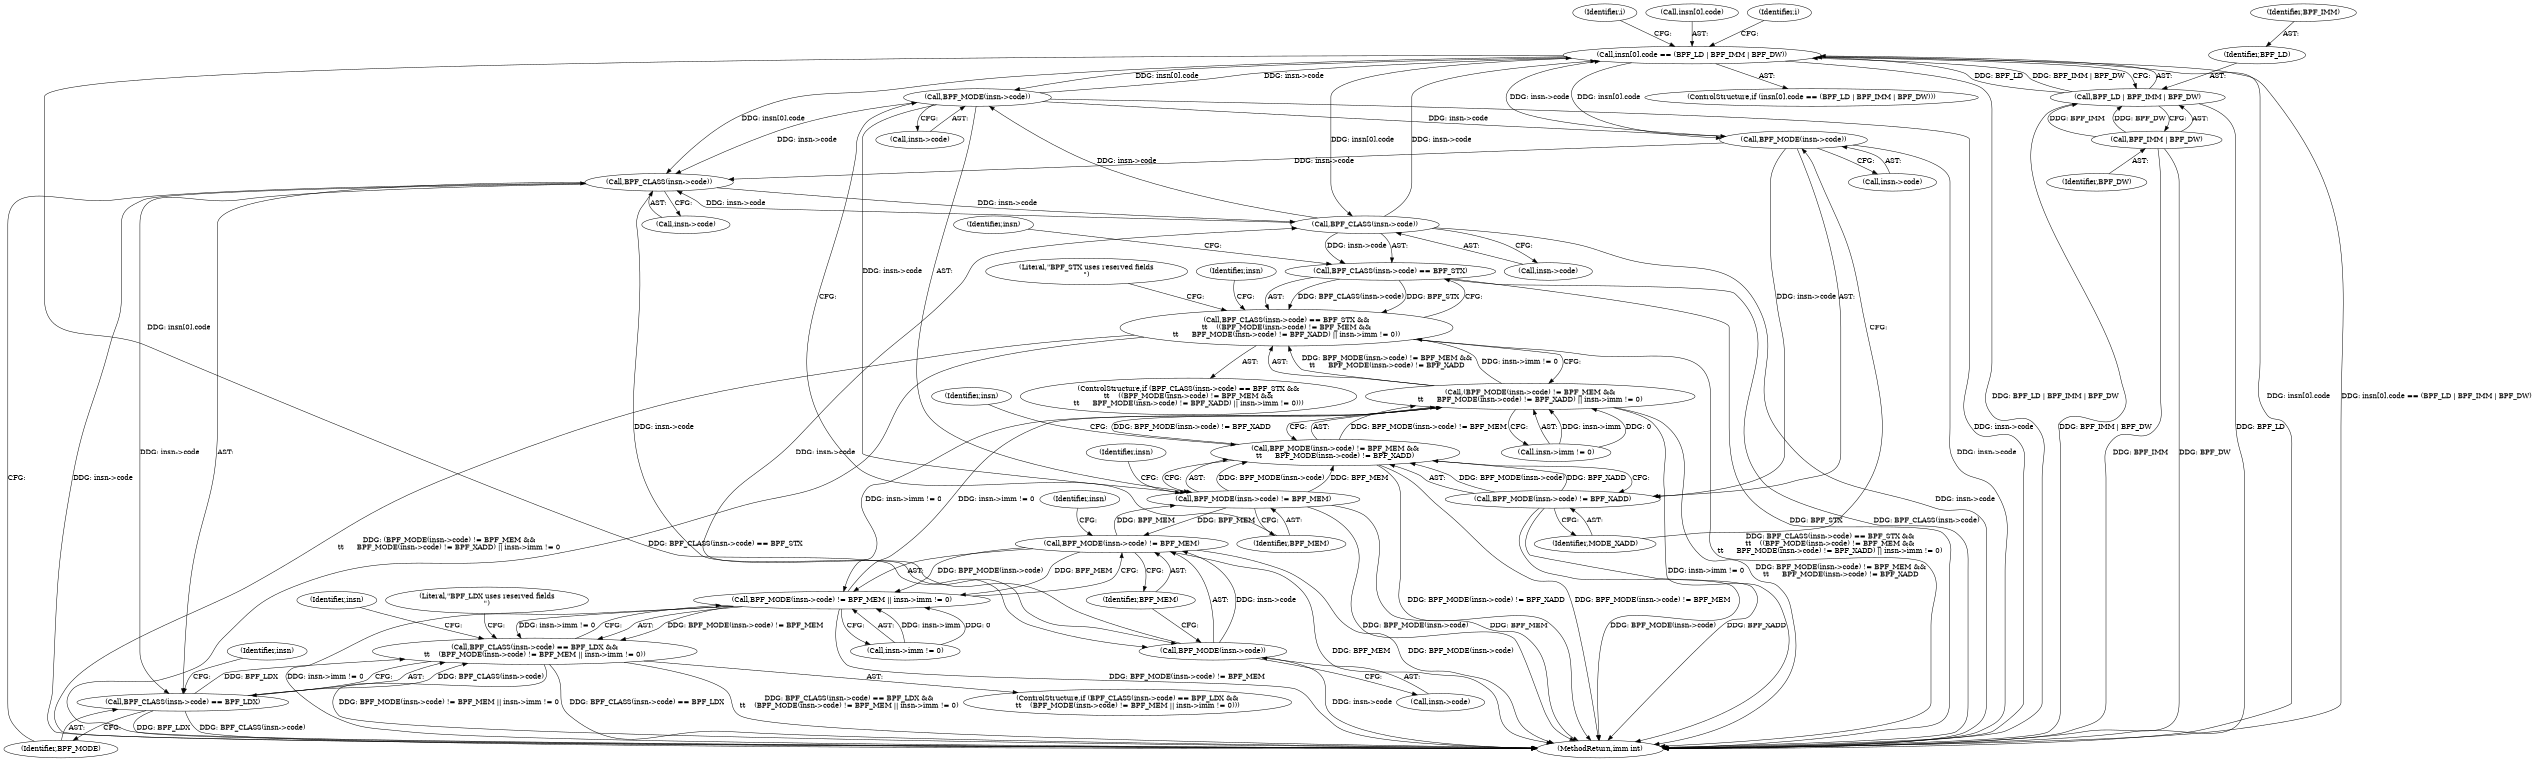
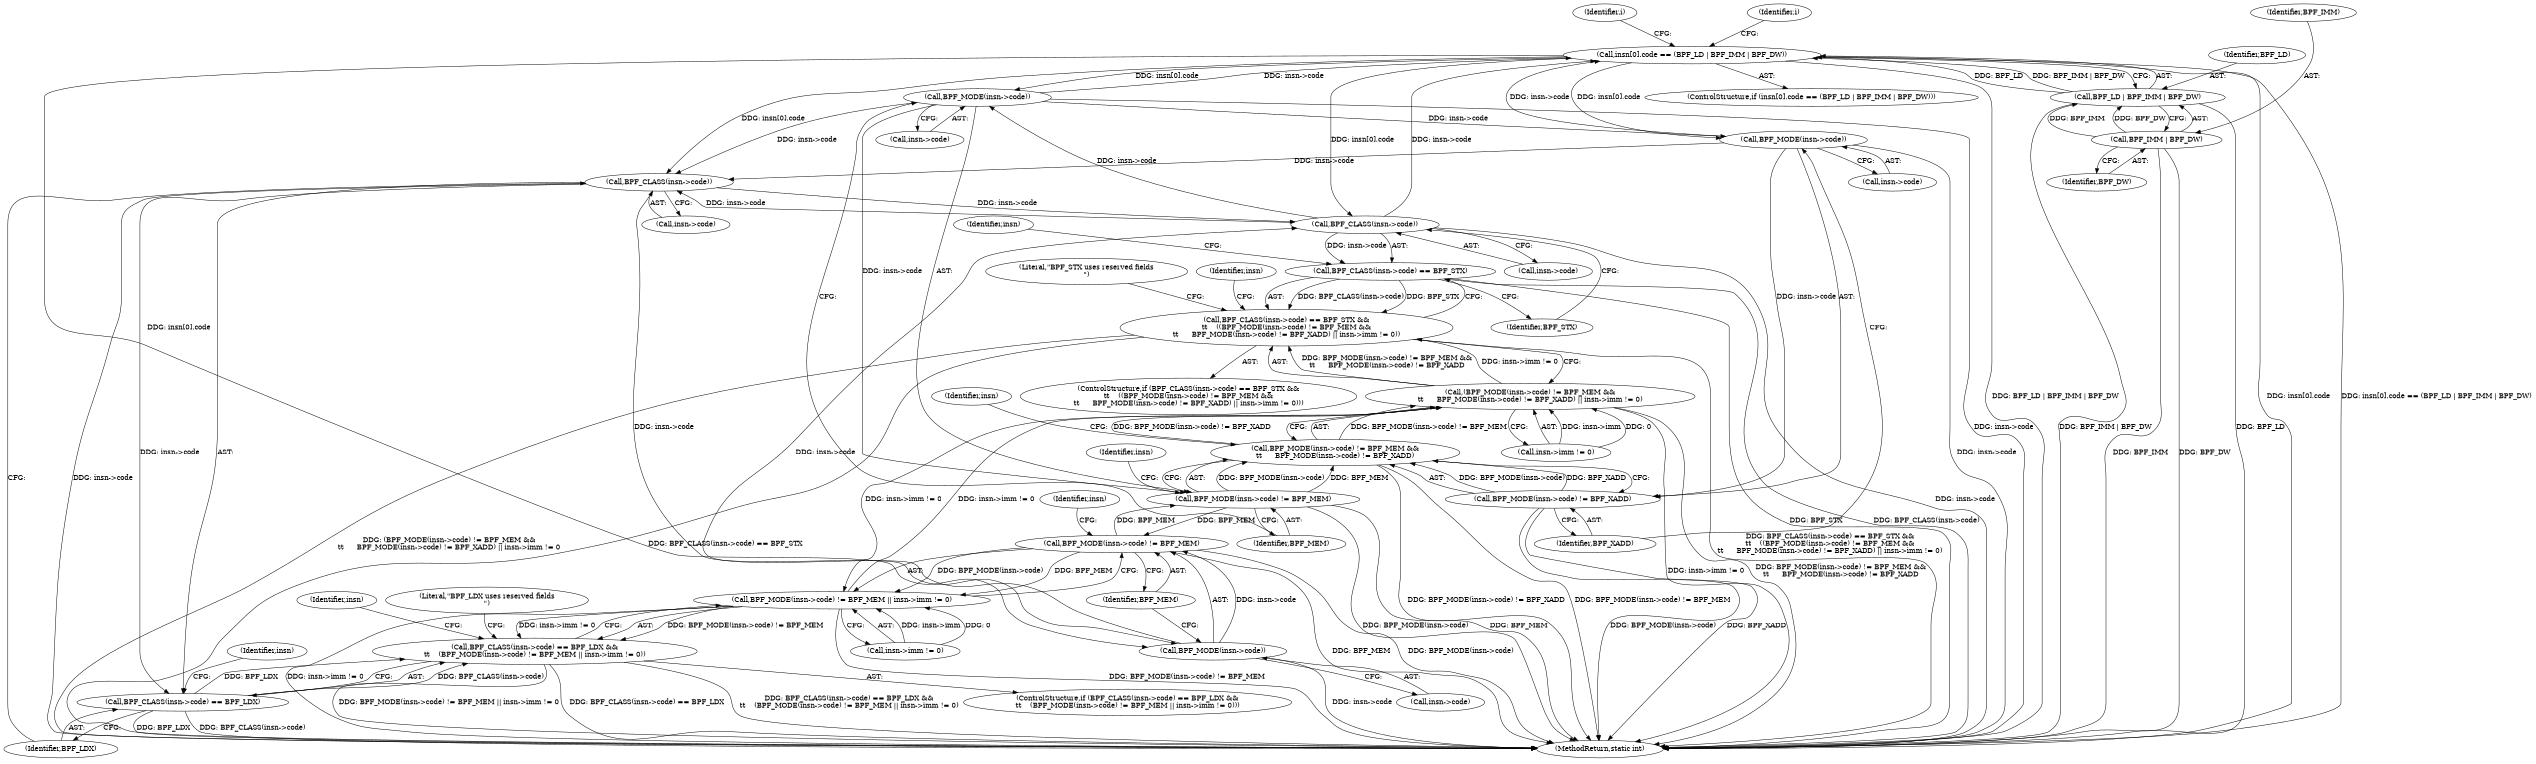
node "(Call,insn[0].code)": removed
edge "(Identifier,BPF_IMM)" -> "(Identifier,BPF_LD)": now "(Identifier,BPF_IMM)" -> "(Call,BPF_IMM | BPF_DW)"
edge "(Call,BPF_IMM | BPF_DW)" -> "(Identifier,BPF_DW)": added, label "CFG:"
node "(Identifier,BPF_STX)": added
node "(Identifier,MODE_XADD)": label "(Identifier,MODE_XADD)" -> "(Identifier,BPF_XADD)"
node "(Identifier,BPF_MODE)": label "(Identifier,BPF_MODE)" -> "(Identifier,BPF_LDX)"
node "(MethodReturn,imm int)": label "(MethodReturn,imm int)" -> "(MethodReturn,static int)"
